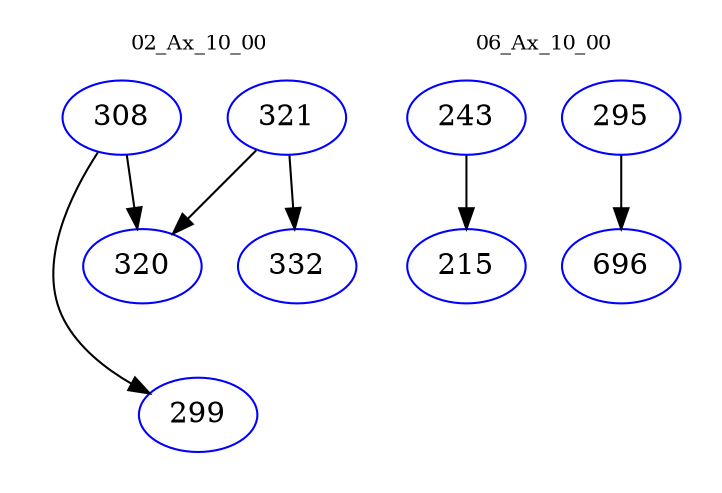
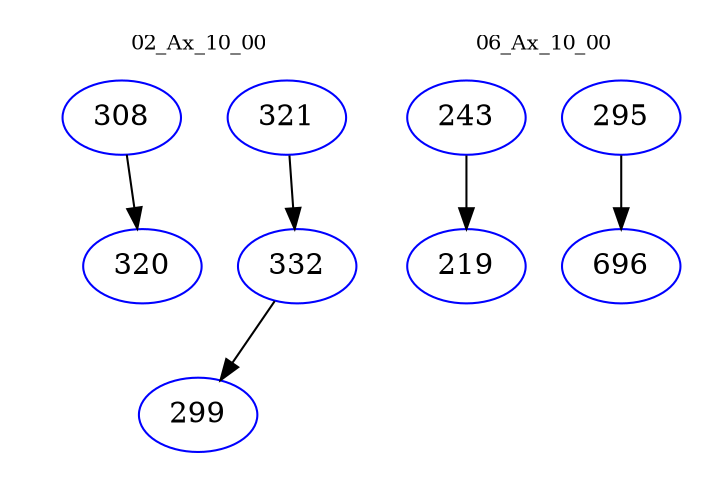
edge "321" -> "320": removed
node "215": label "215" -> "219"
edge "308" -> "299": now "332" -> "299"
